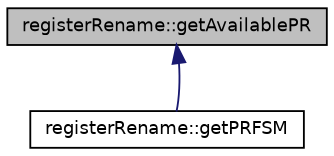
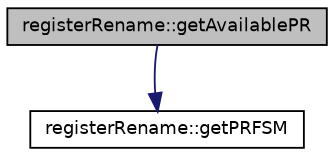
edge "registerRename::getPRFSM" -> "registerRename::getAvailablePR": reversed
